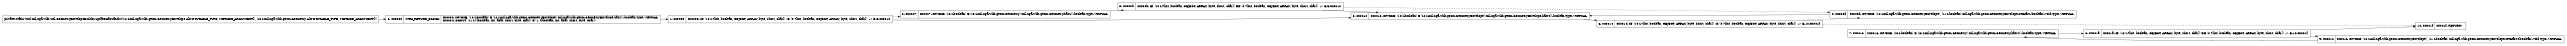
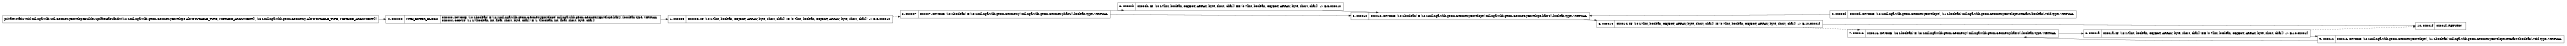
edge "3: 0x000b" -> "4: 0x000d": removed
node "0: 0x0000": text "MTH_RETURN_BLOCK" -> "MTH_ENTER_BLOCK"
edge "6: 0x0014" -> "4: 0x000d": now "6: 0x0014" -> "7: 0x0016"
edge "1: 0x0005" -> "5: 0x0010": now "2: 0x0007" -> "5: 0x0010"
edge "6: 0x0014" -> "10: 0x001f": style dashed -> solid
edge "8: 0x001a" -> "10: 0x001f": style solid -> dashed
